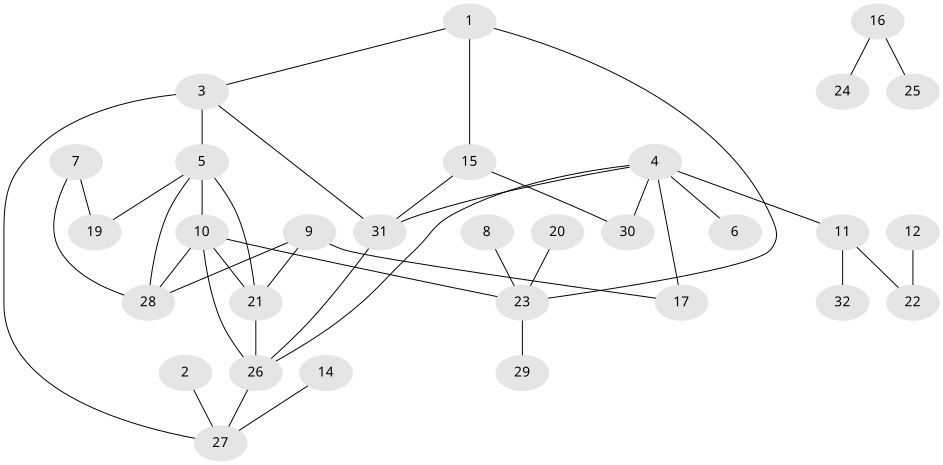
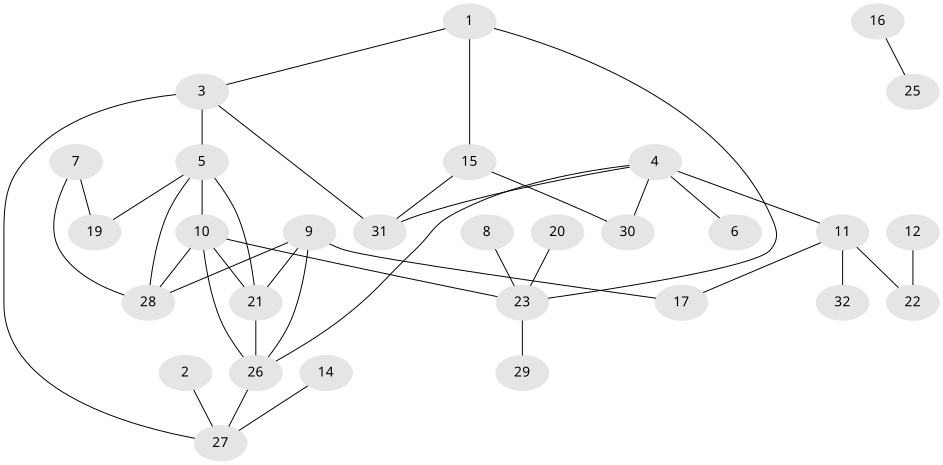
node "24": removed
edge "4" -- "17": now "11" -- "17"
edge "31" -- "26": now "9" -- "26"
